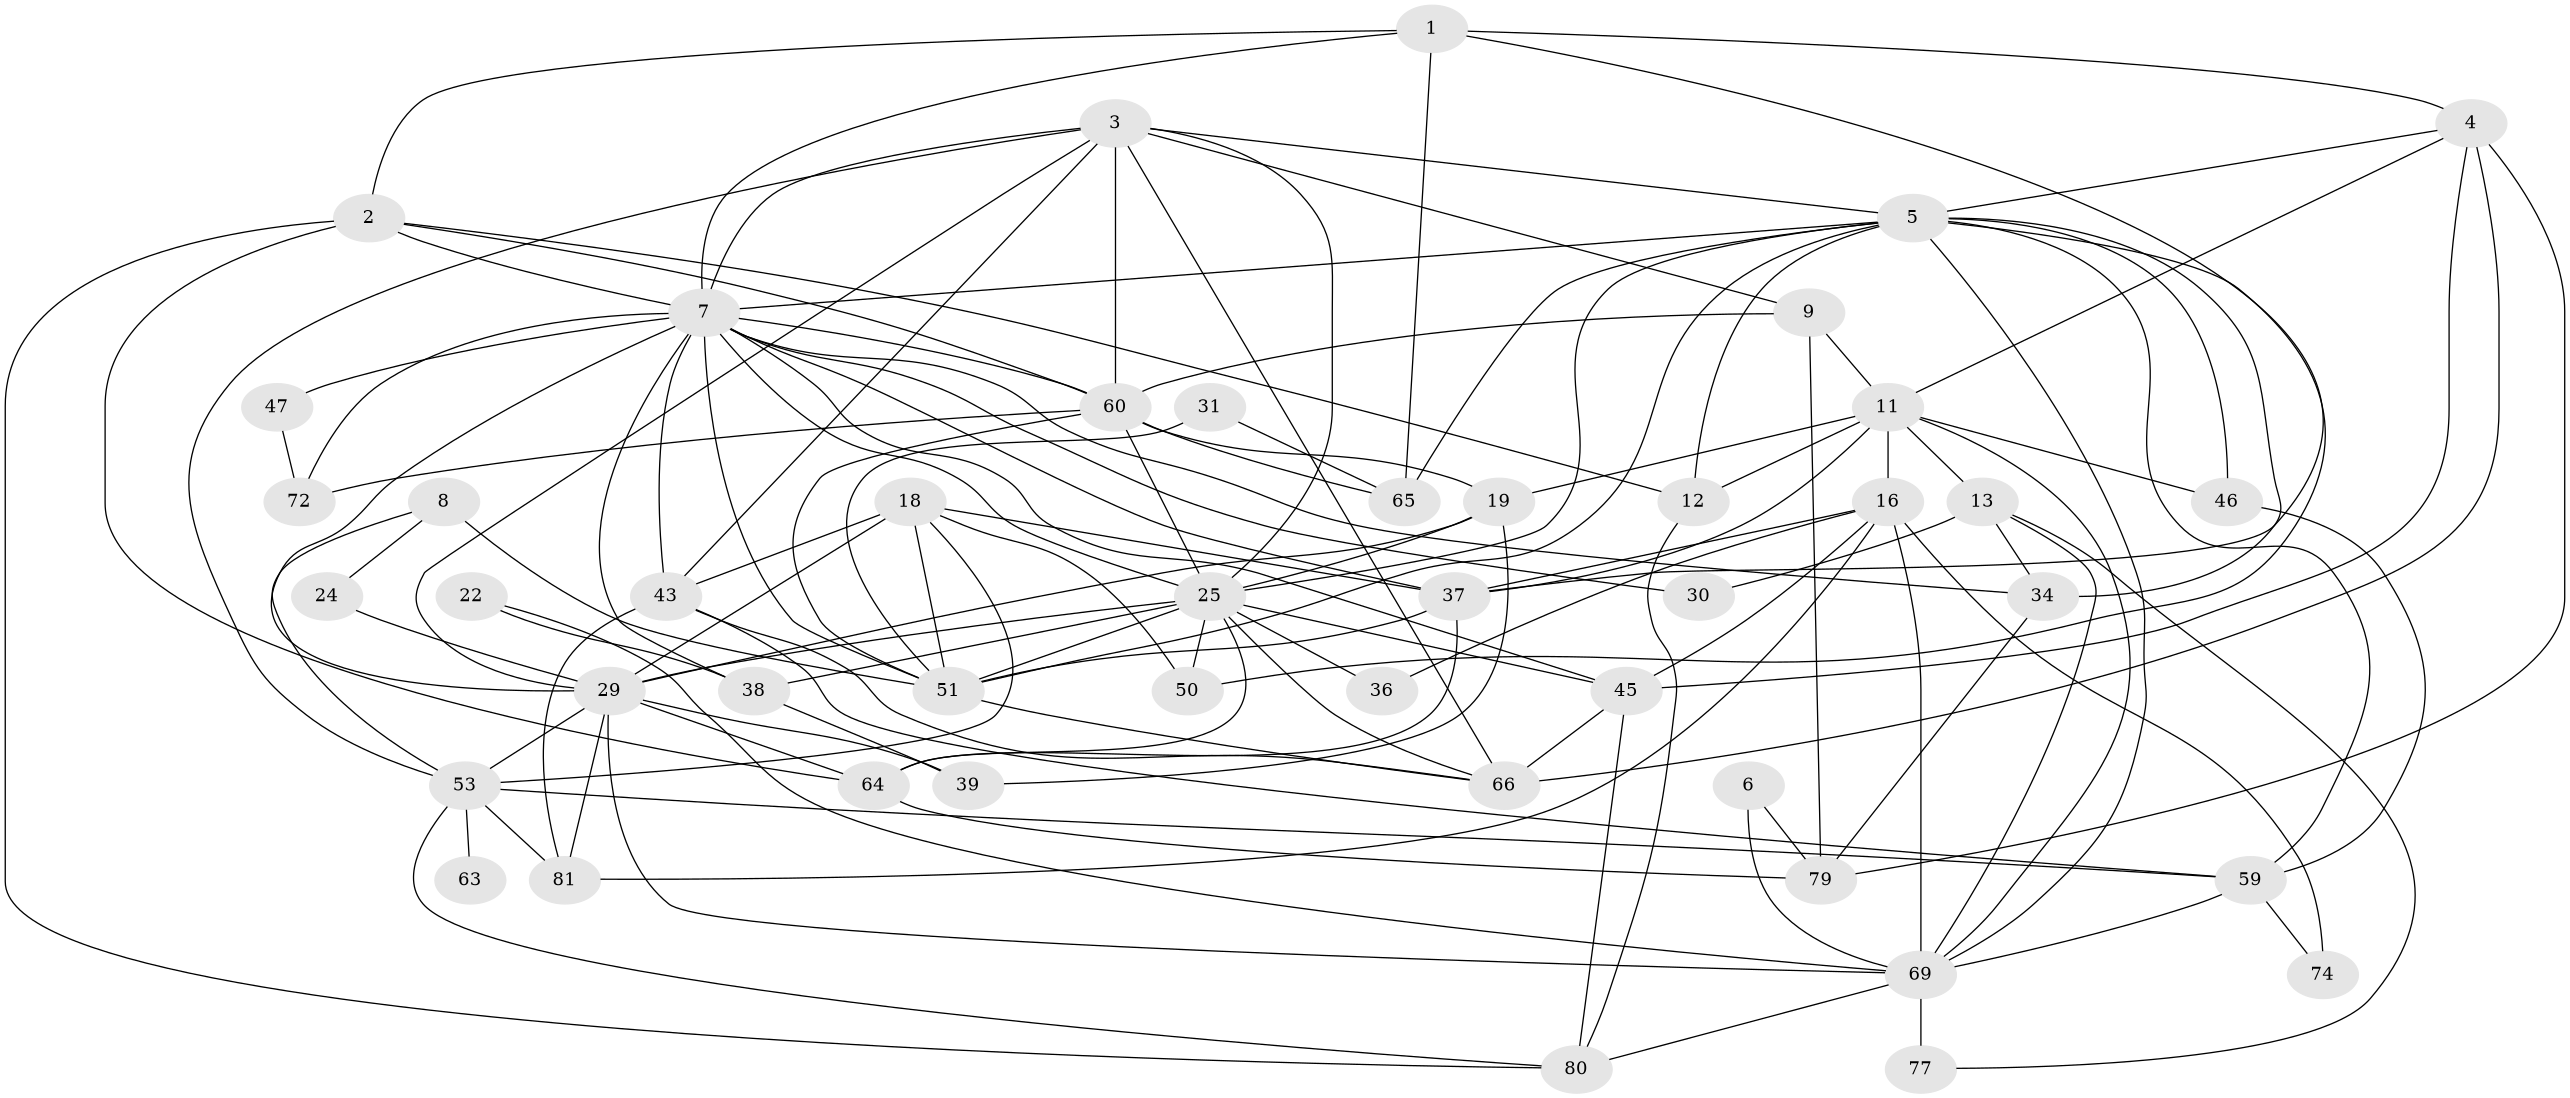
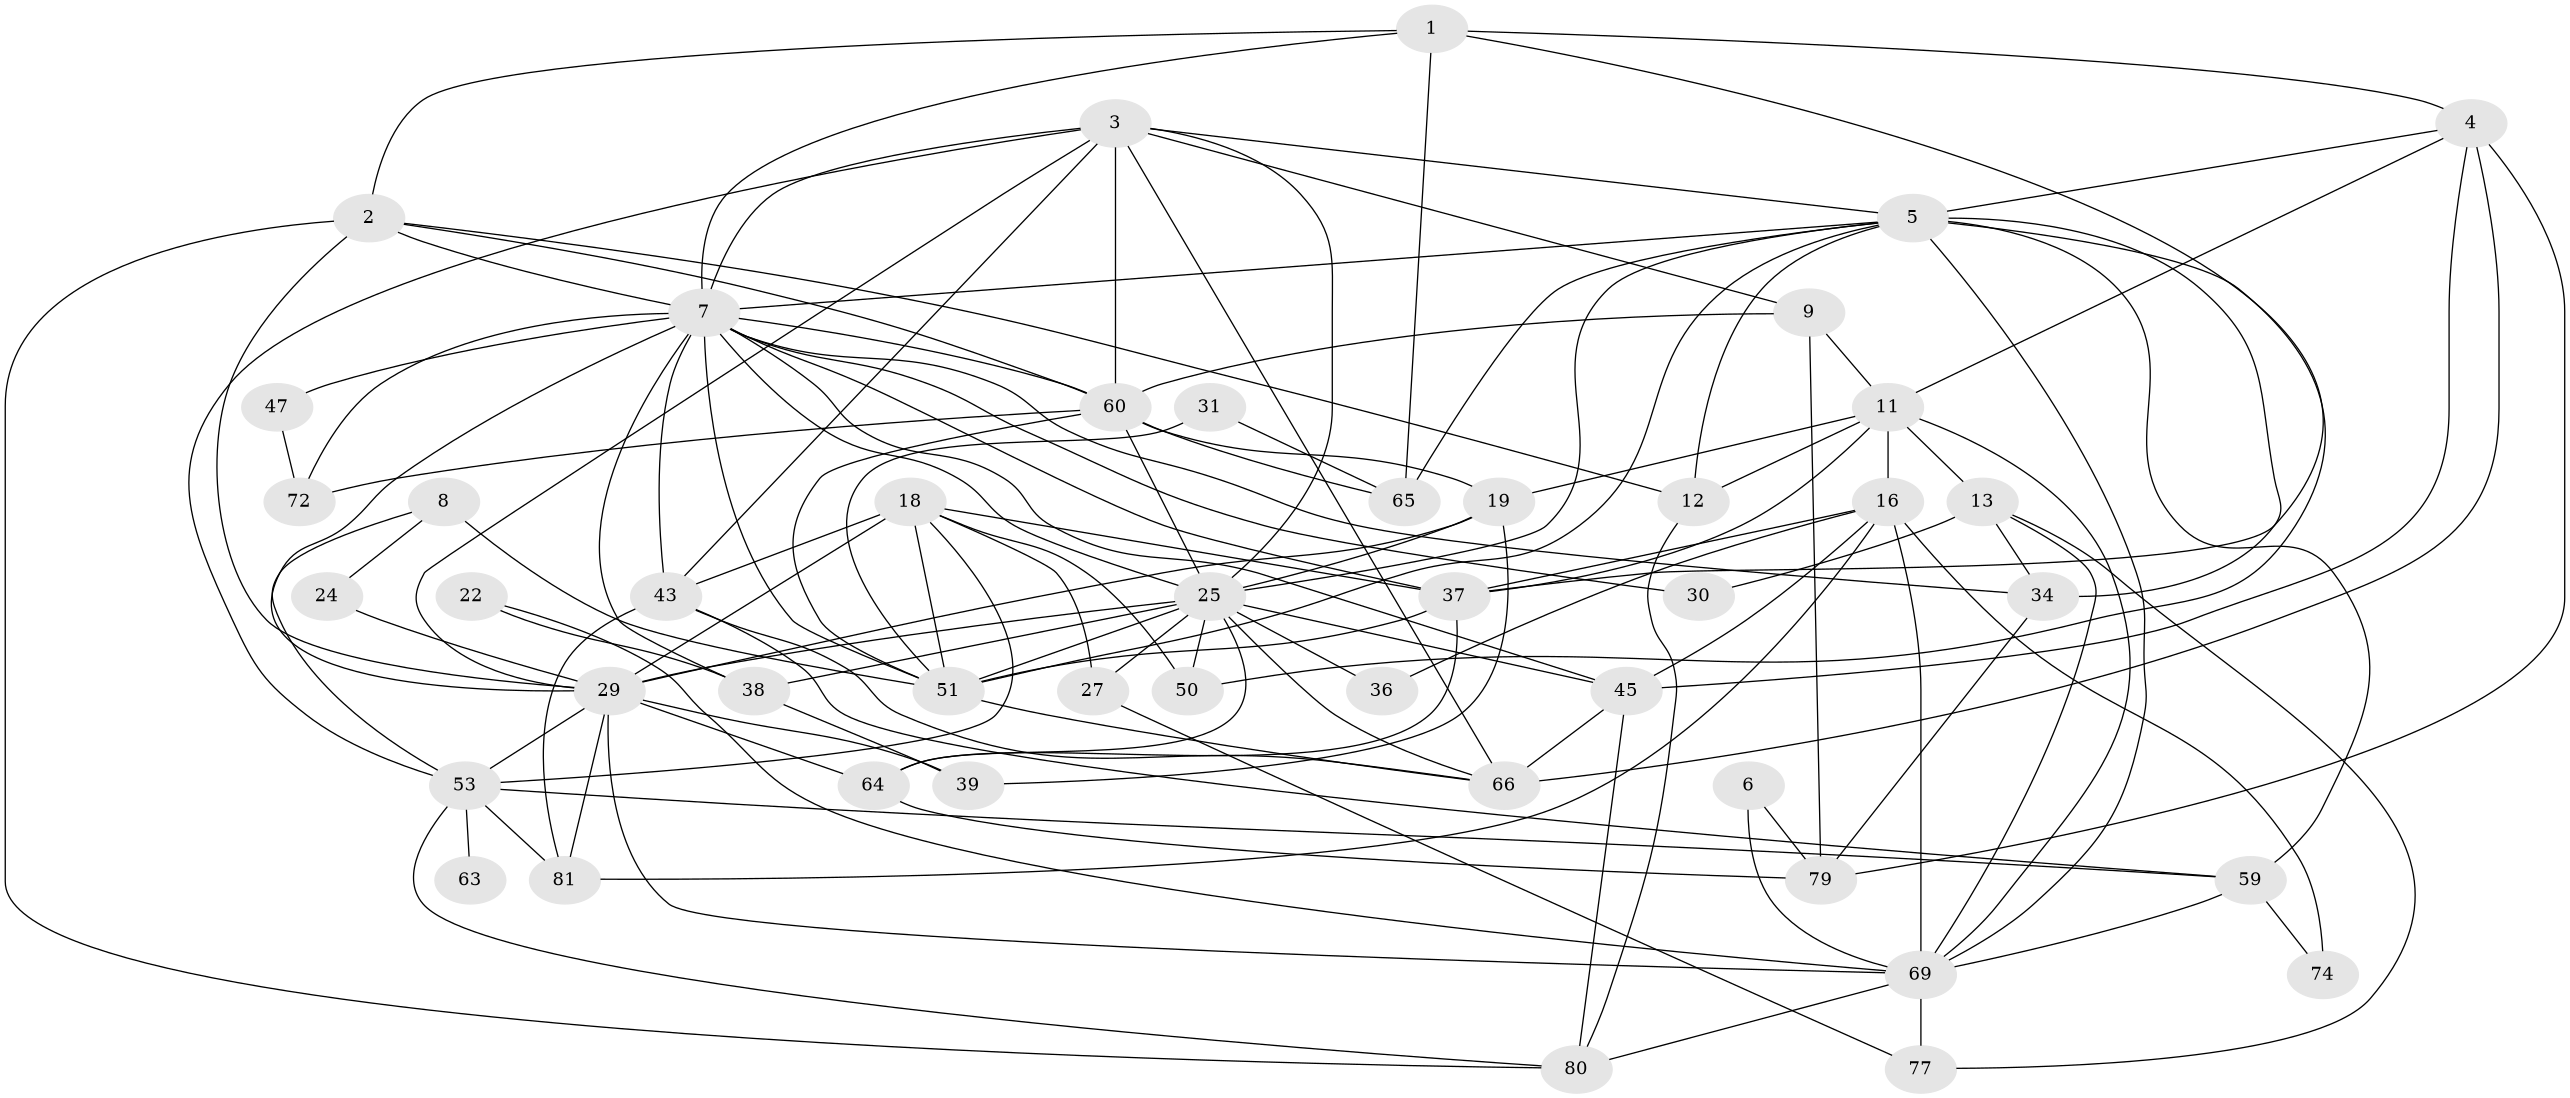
node "46": removed
edge "2" -- "64": now "2" -- "29"
node "27": added
